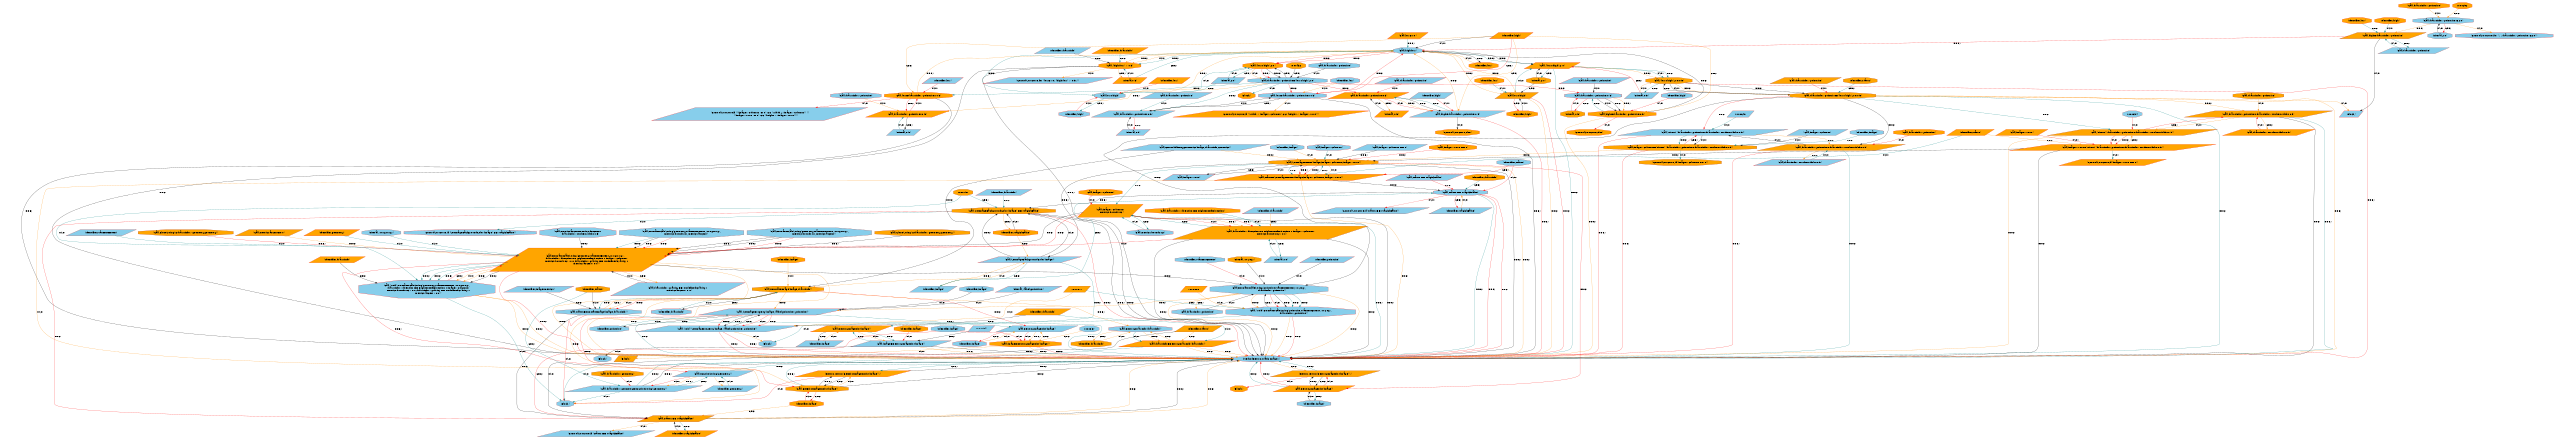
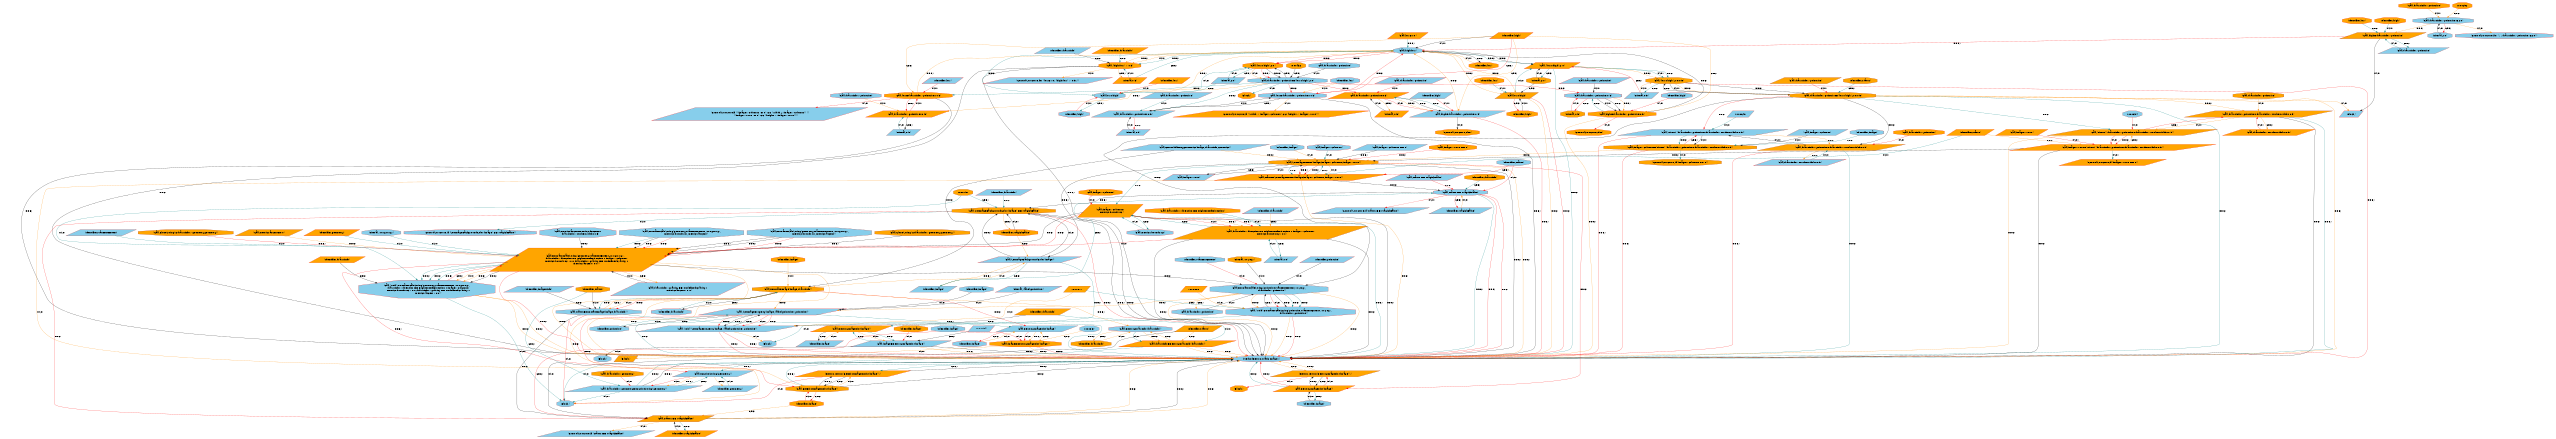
node "(Identifier,image_metrics)": label "(Identifier,image_metrics)" -> "(Identifier,image_info)"
edge "(Call,AcquireString(geometry))" -> "(MethodReturn,static Image *)": reversed
edge "(Return,return(DestroyImageList(image));)" -> "(MethodReturn,static Image *)": color teal -> darkorange
